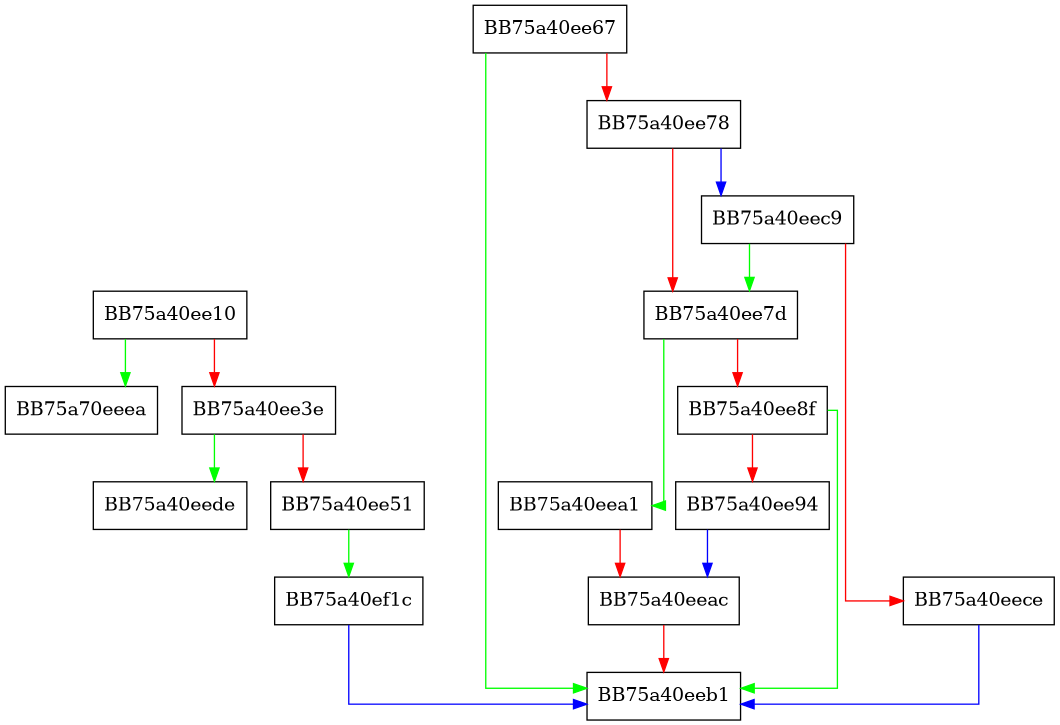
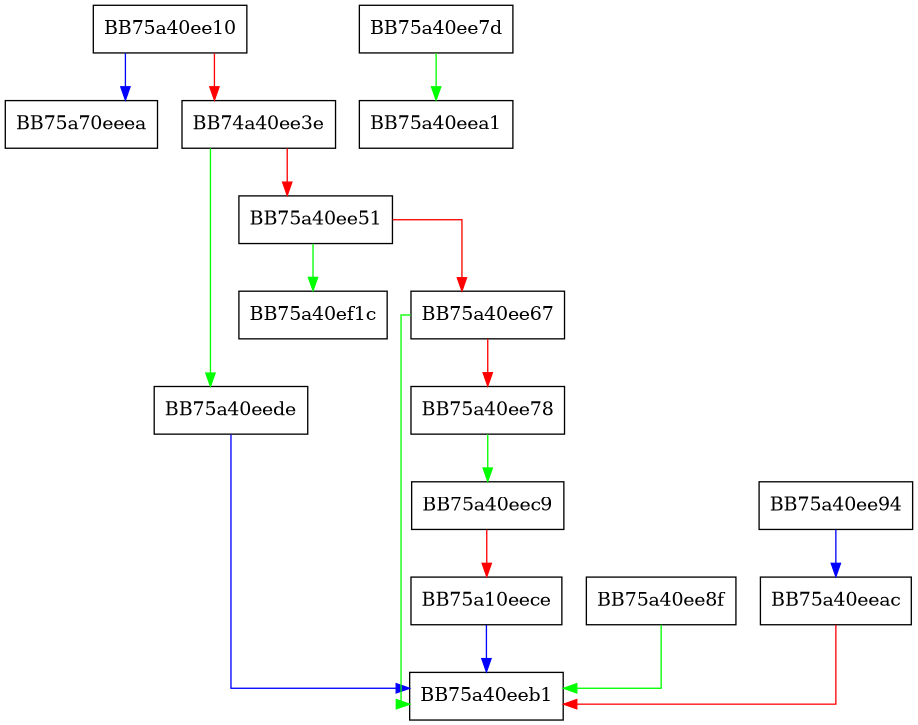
edge "BB75a40ee78" -> "BB75a40eec9": color blue -> green
edge "BB75a40ee78" -> "BB75a40ee7d": removed
edge "BB75a40ee51" -> "BB75a40ee67": added
edge "BB75a40eec9" -> "BB75a40ee7d": removed
edge "BB75a40ee10" -> "BB75a70eeea": color green -> blue
edge "BB75a40ee7d" -> "BB75a40ee8f": removed
node "BB75a40ee3e": label "BB75a40ee3e" -> "BB74a40ee3e"
edge "BB75a40ee8f" -> "BB75a40ee94": removed
edge "BB75a40eea1" -> "BB75a40eeac": removed
node "BB75a40eece": label "BB75a40eece" -> "BB75a10eece"
edge "BB75a40ef1c" -> "BB75a40eeb1": now "BB75a40eede" -> "BB75a40eeb1"
